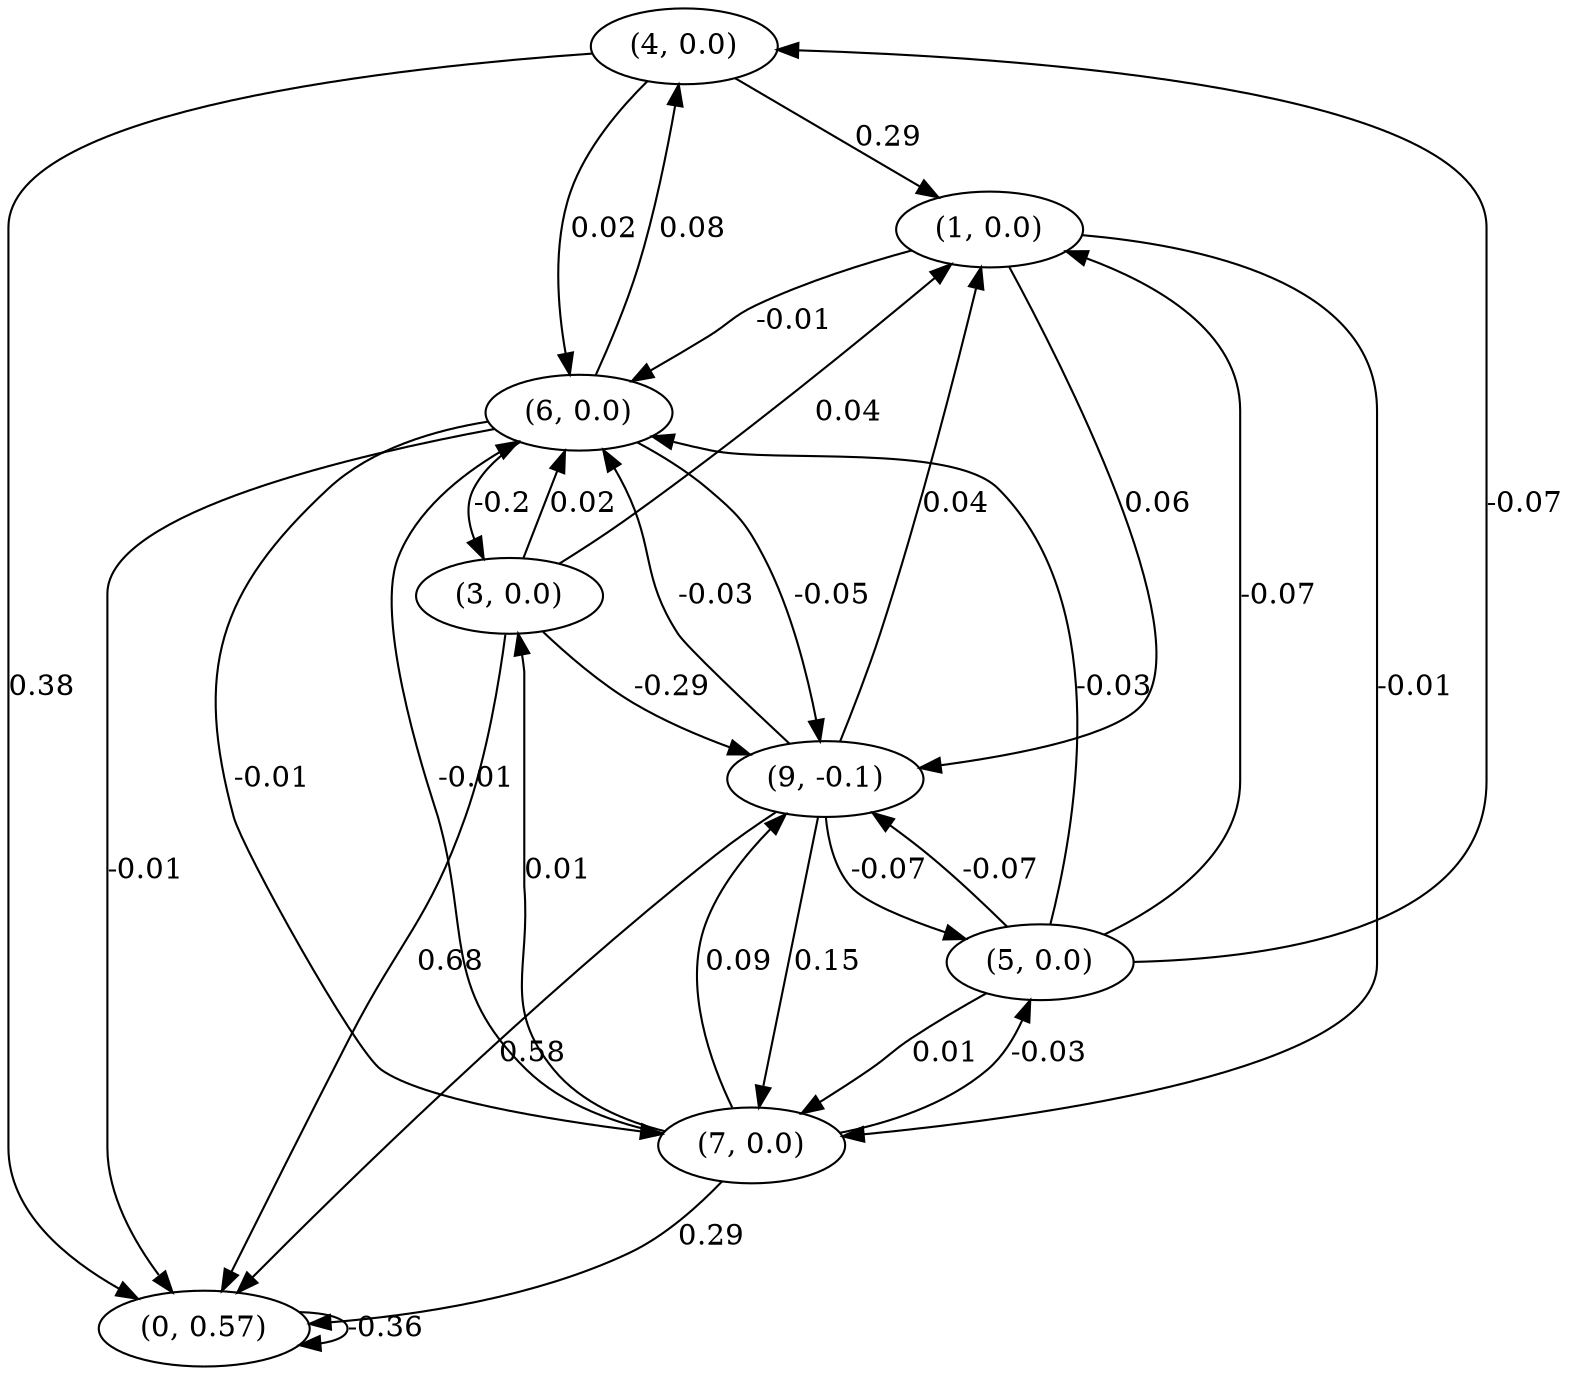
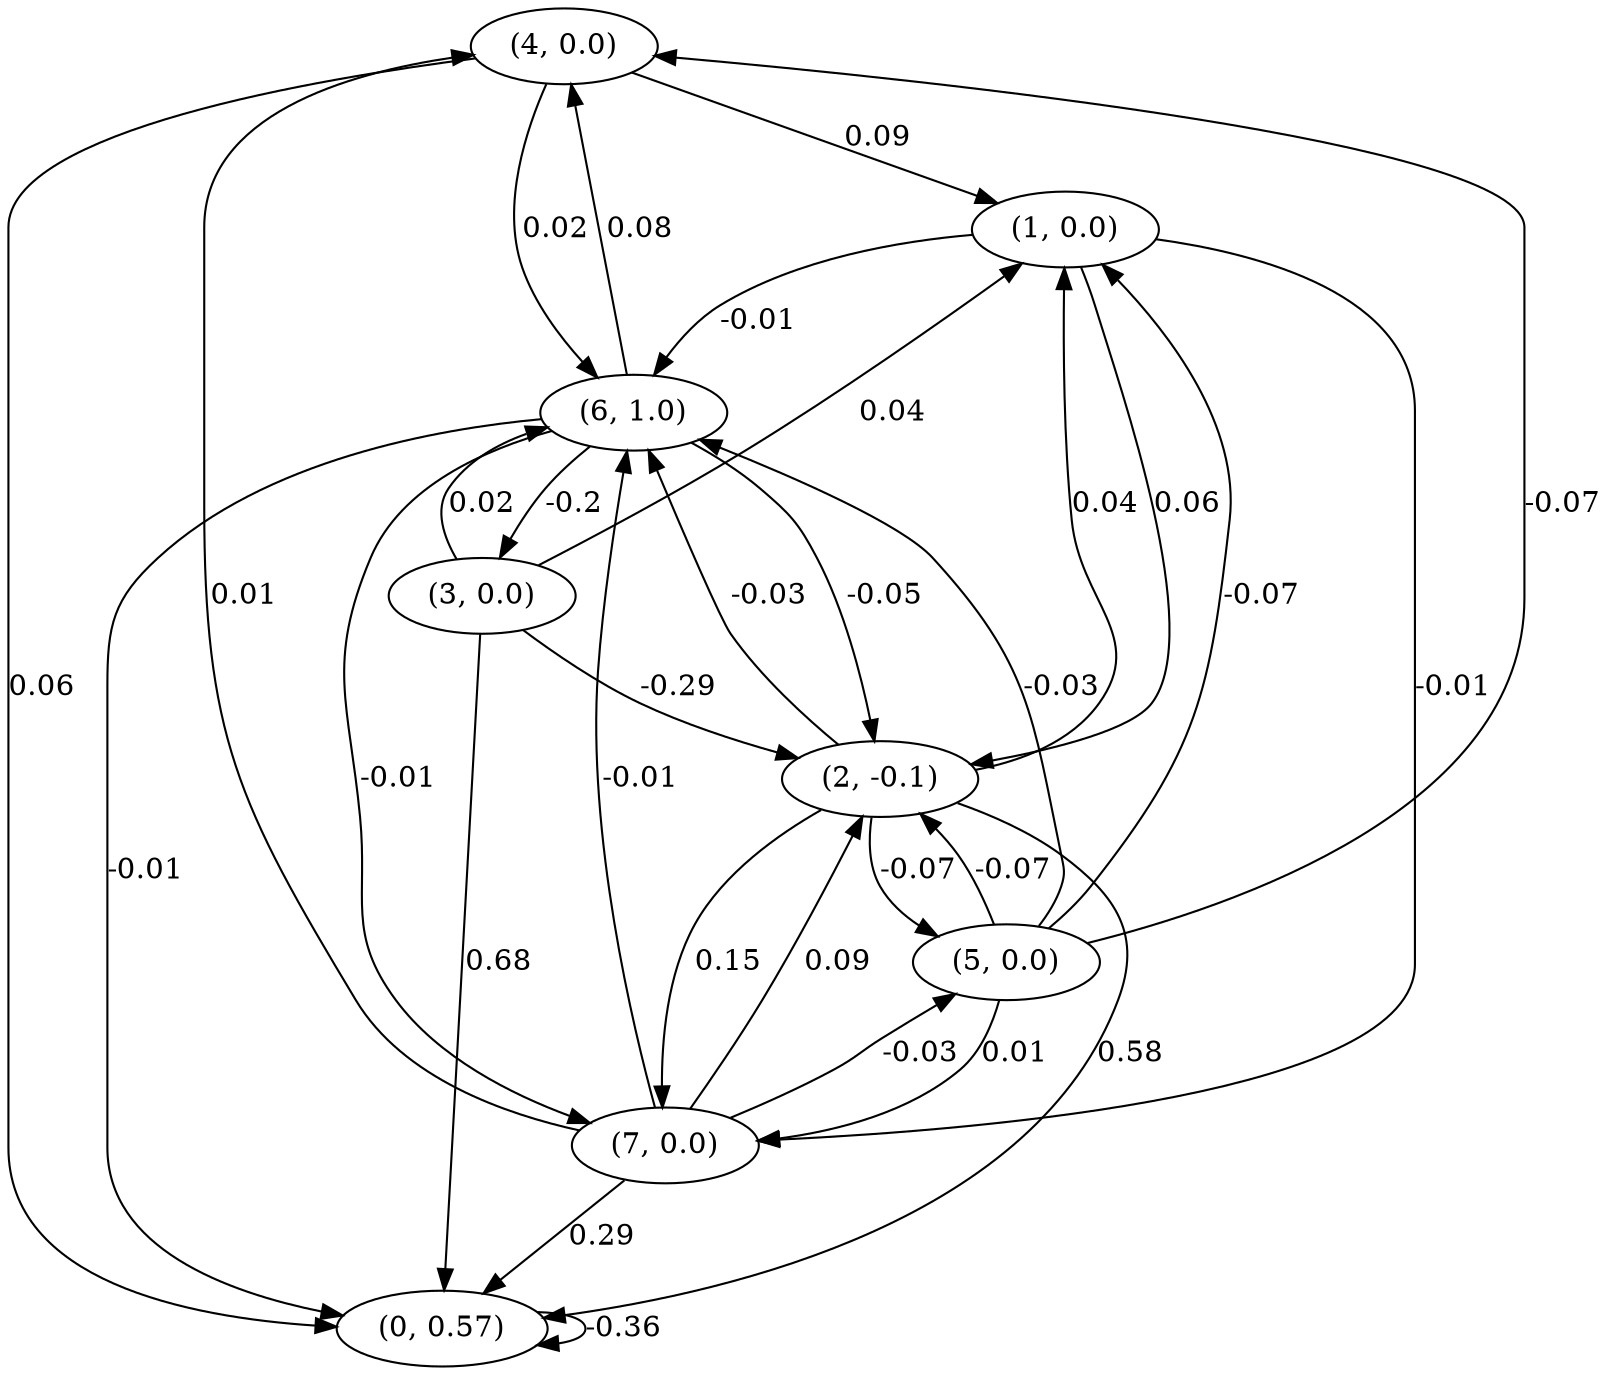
edge "(4, 0.0)" -> "(1, 0.0)": label "0.29" -> "0.09"
node "(6, 0.0)": label "(6, 0.0)" -> "(6, 1.0)"
edge "(4, 0.0)" -> "(0, 0.57)": label "0.38" -> "0.06"
node "(9, -0.1)": label "(9, -0.1)" -> "(2, -0.1)"
edge "(7, 0.0)" -> "(3, 0.0)": now "(7, 0.0)" -> "(4, 0.0)"
